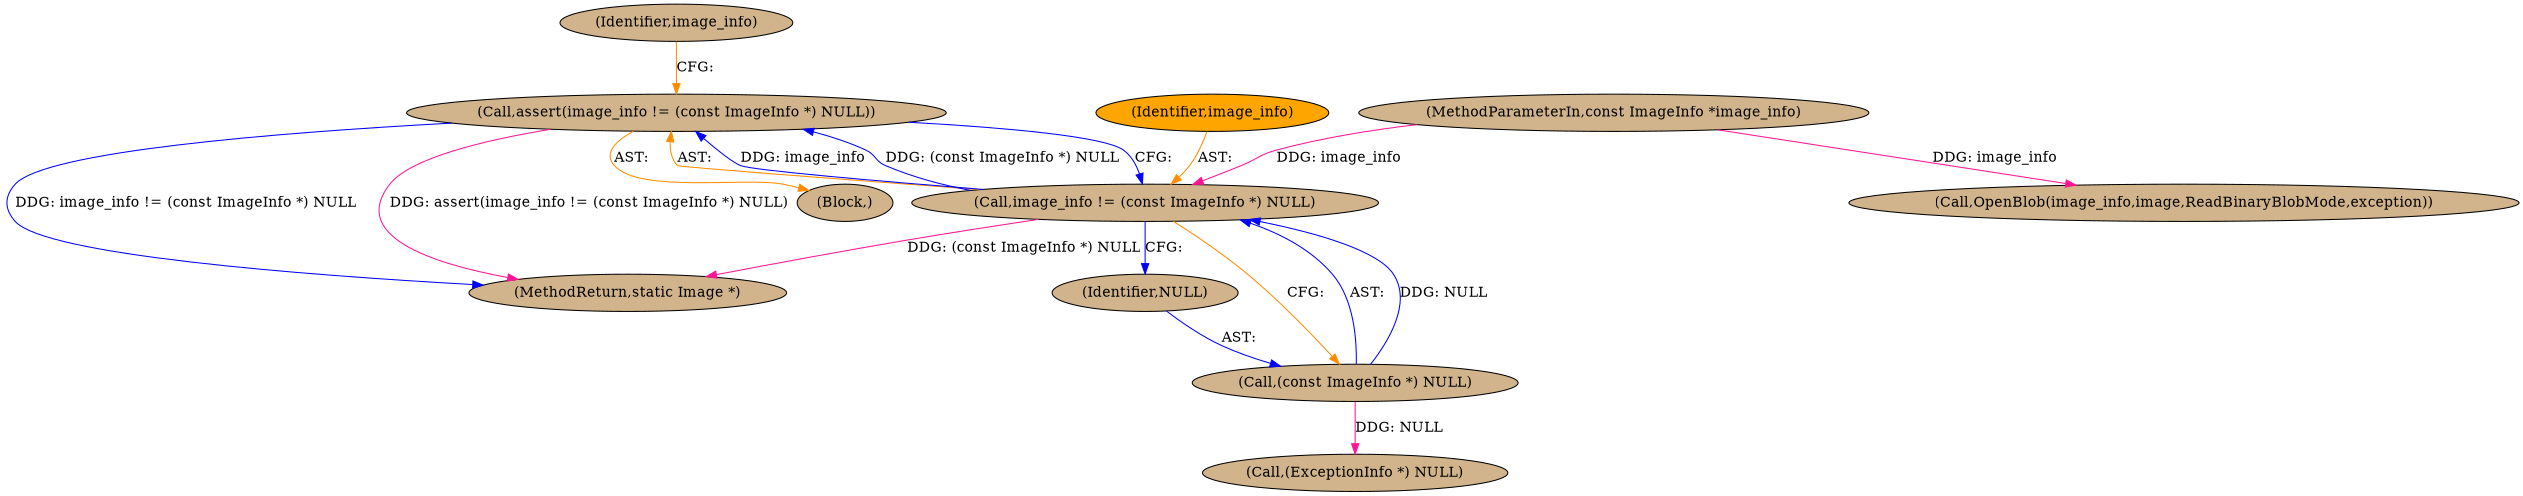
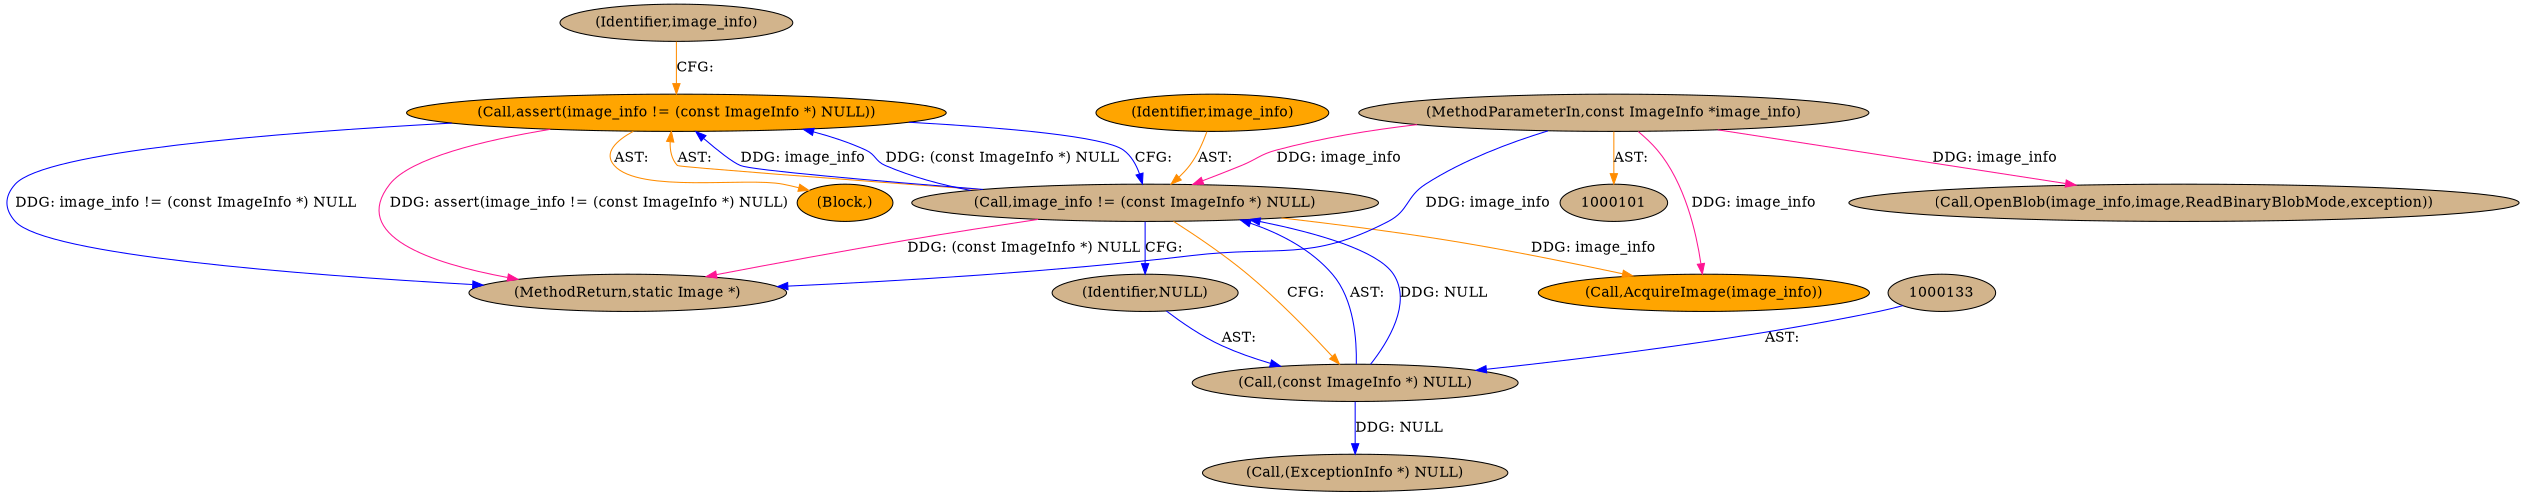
node "(Call,assert(image_info != (const ImageInfo *) NULL))": fillcolor tan -> orange
node "(Block,)": fillcolor tan -> orange
node "1000101": added
edge "(MethodParameterIn,const ImageInfo *image_info)" -> "(MethodReturn,static Image *)": added, label "DDG: image_info"
node "(Call,AcquireImage(image_info))": added
node "1000133": added
edge "(Call,(const ImageInfo *) NULL)" -> "(Call,(ExceptionInfo *) NULL)": color deeppink -> blue
